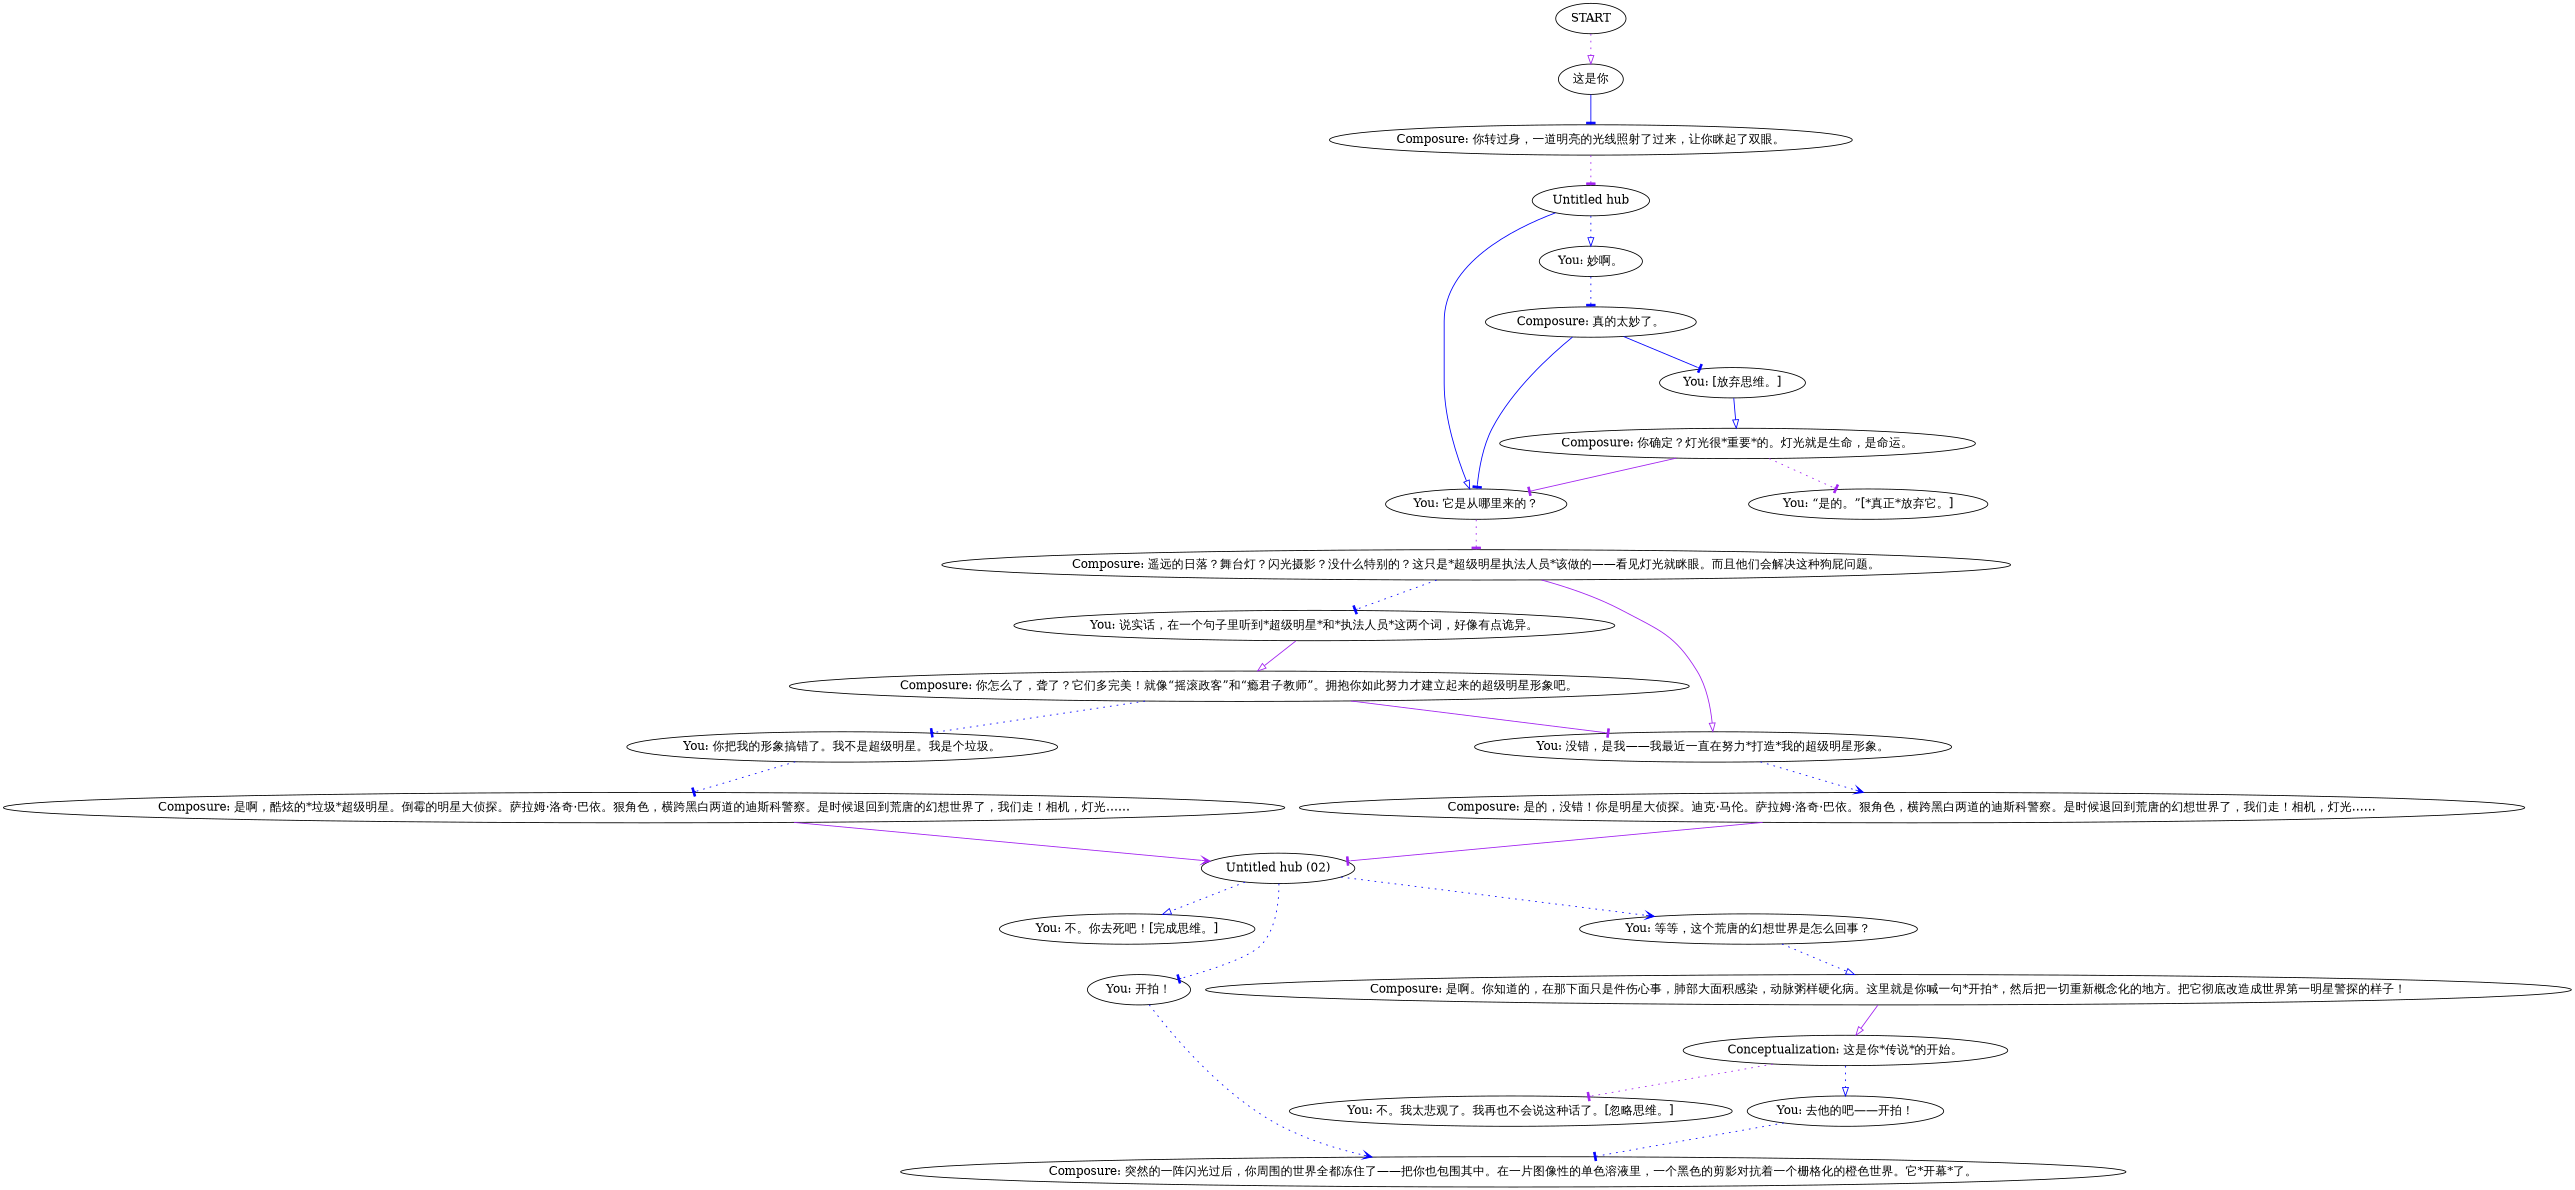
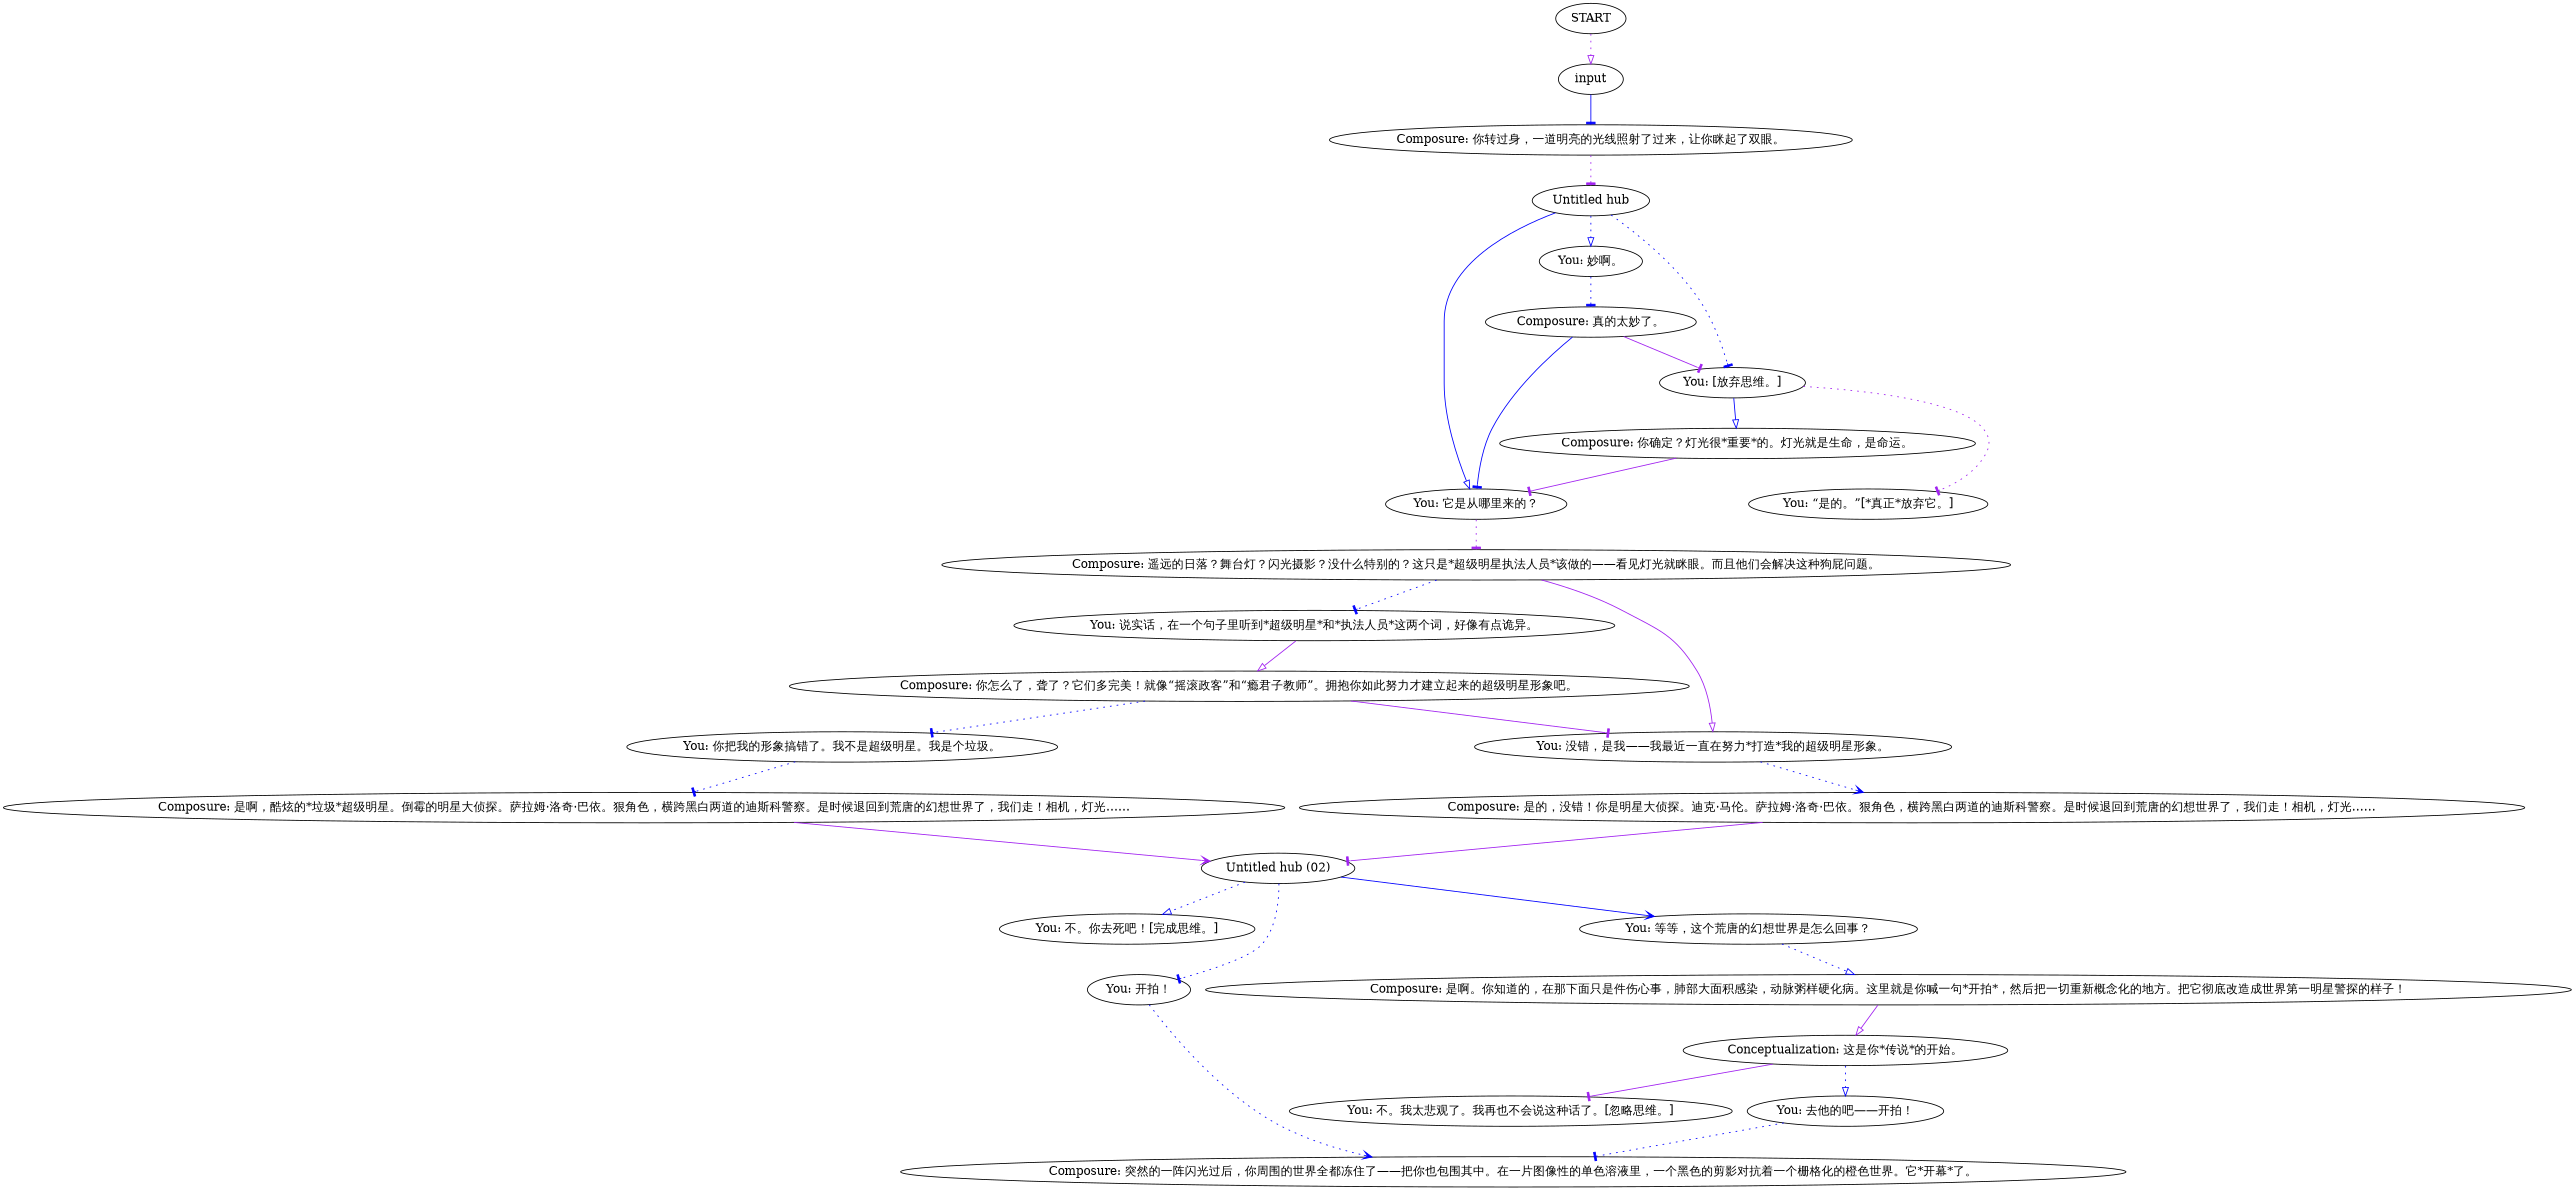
node "这是你": label "这是你" -> "input"
edge "Untitled hub" -> "You: [放弃思维。]": added
edge "Composure: 真的太妙了。" -> "You: [放弃思维。]": color blue -> purple
edge "Composure: 你确定？灯光很*重要*的。灯光就是生命，是命运。" -> "You: “是的。”[*真正*放弃它。]": now "You: [放弃思维。]" -> "You: “是的。”[*真正*放弃它。]"
edge "Untitled hub (02)" -> "You: 等等，这个荒唐的幻想世界是怎么回事？": style dotted -> solid
edge "Conceptualization: 这是你*传说*的开始。" -> "You: 不。我太悲观了。我再也不会说这种话了。[忽略思维。]": style dotted -> solid
